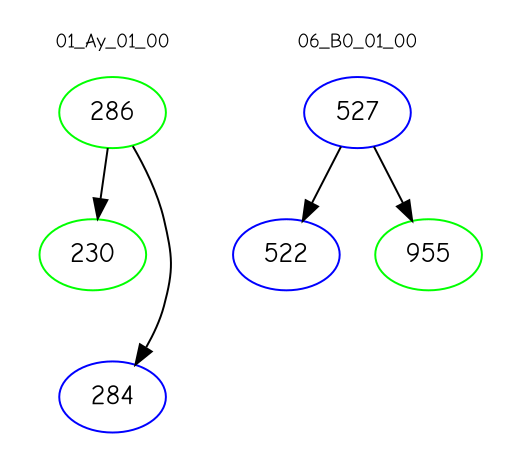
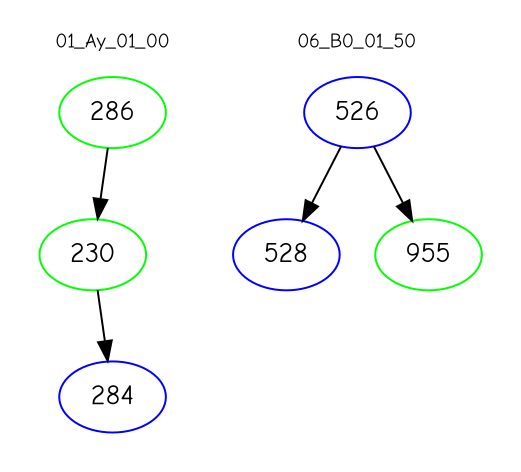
cluster "06_B0_01_00": label "06_B0_01_00" -> "06_B0_01_50"
node "527": label "527" -> "526"
edge "286" -> "284": now "230" -> "284"
node "522": label "522" -> "528"
